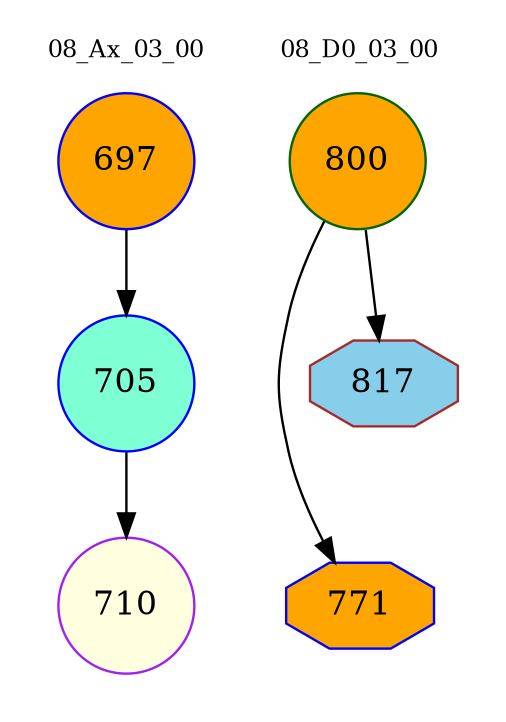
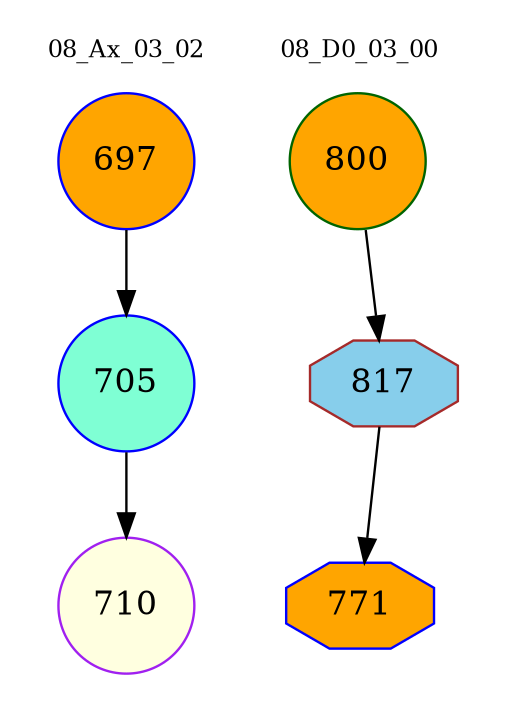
cluster "08_Ax_03_00": label "08_Ax_03_00" -> "08_Ax_03_02"
edge "800" -> "771": now "817" -> "771"
